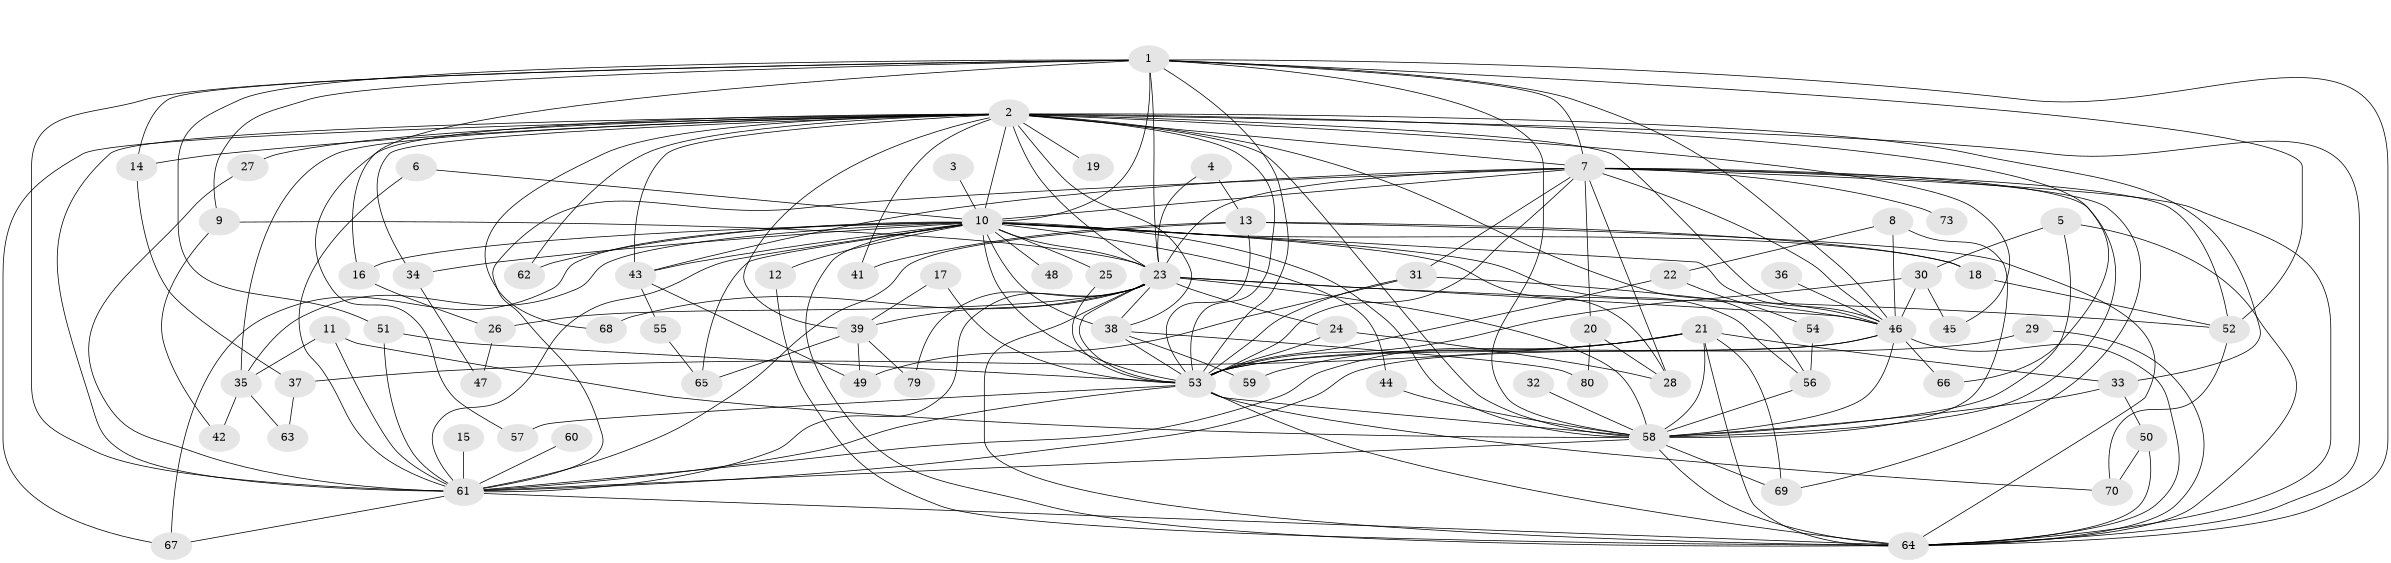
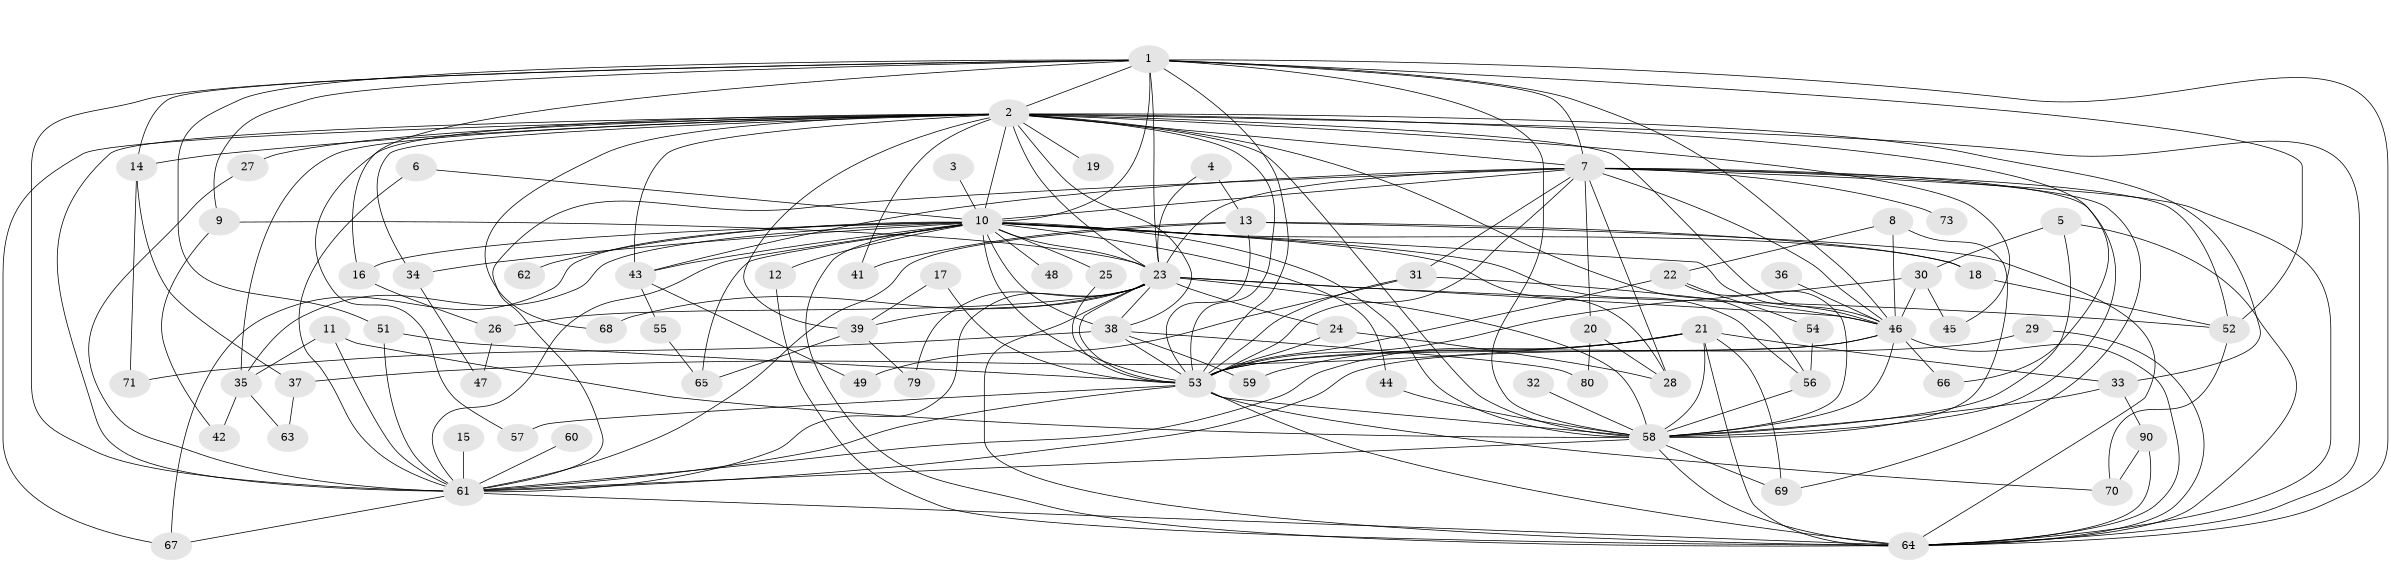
edge "2" -- "62": now "2" -- "1"
edge "39" -- "49": removed
edge "22" -- "58": added
node "71": added
node "50": label "50" -> "90"
